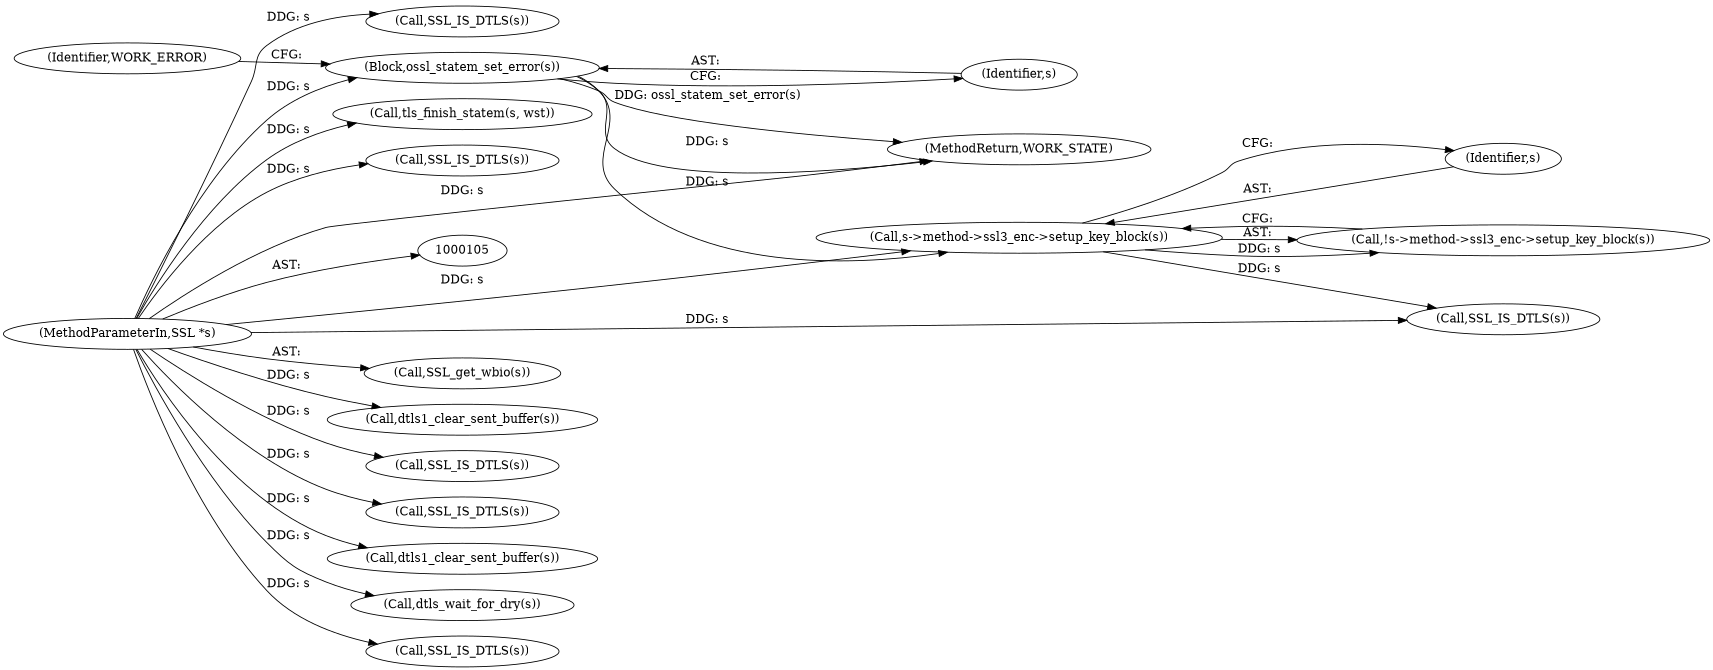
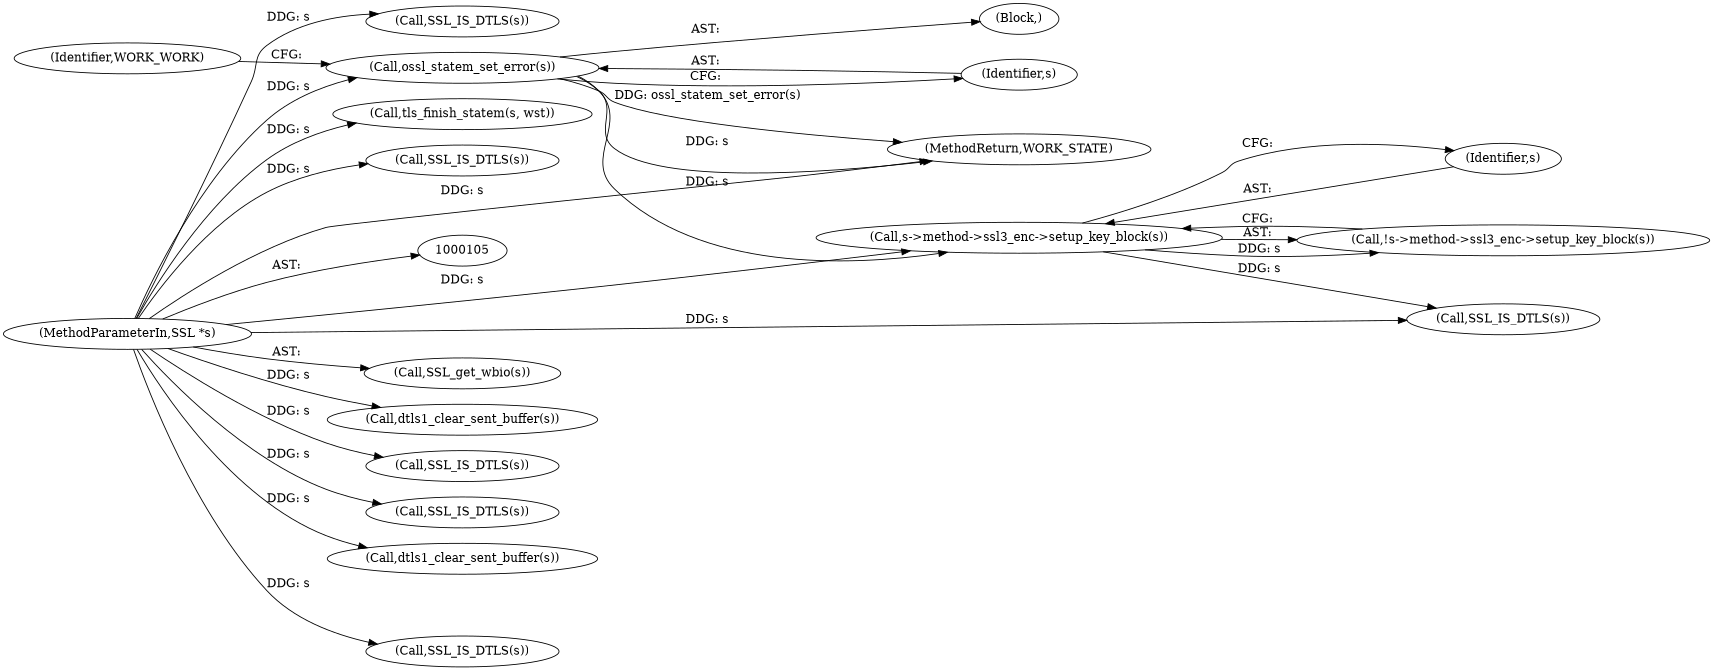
node "(Block,)": added
node "(Identifier,WORK_ERROR)": label "(Identifier,WORK_ERROR)" -> "(Identifier,WORK_WORK)"
node "(Block,ossl_statem_set_error(s))": label "(Block,ossl_statem_set_error(s))" -> "(Call,ossl_statem_set_error(s))"
node "(Call,dtls_wait_for_dry(s))": removed
